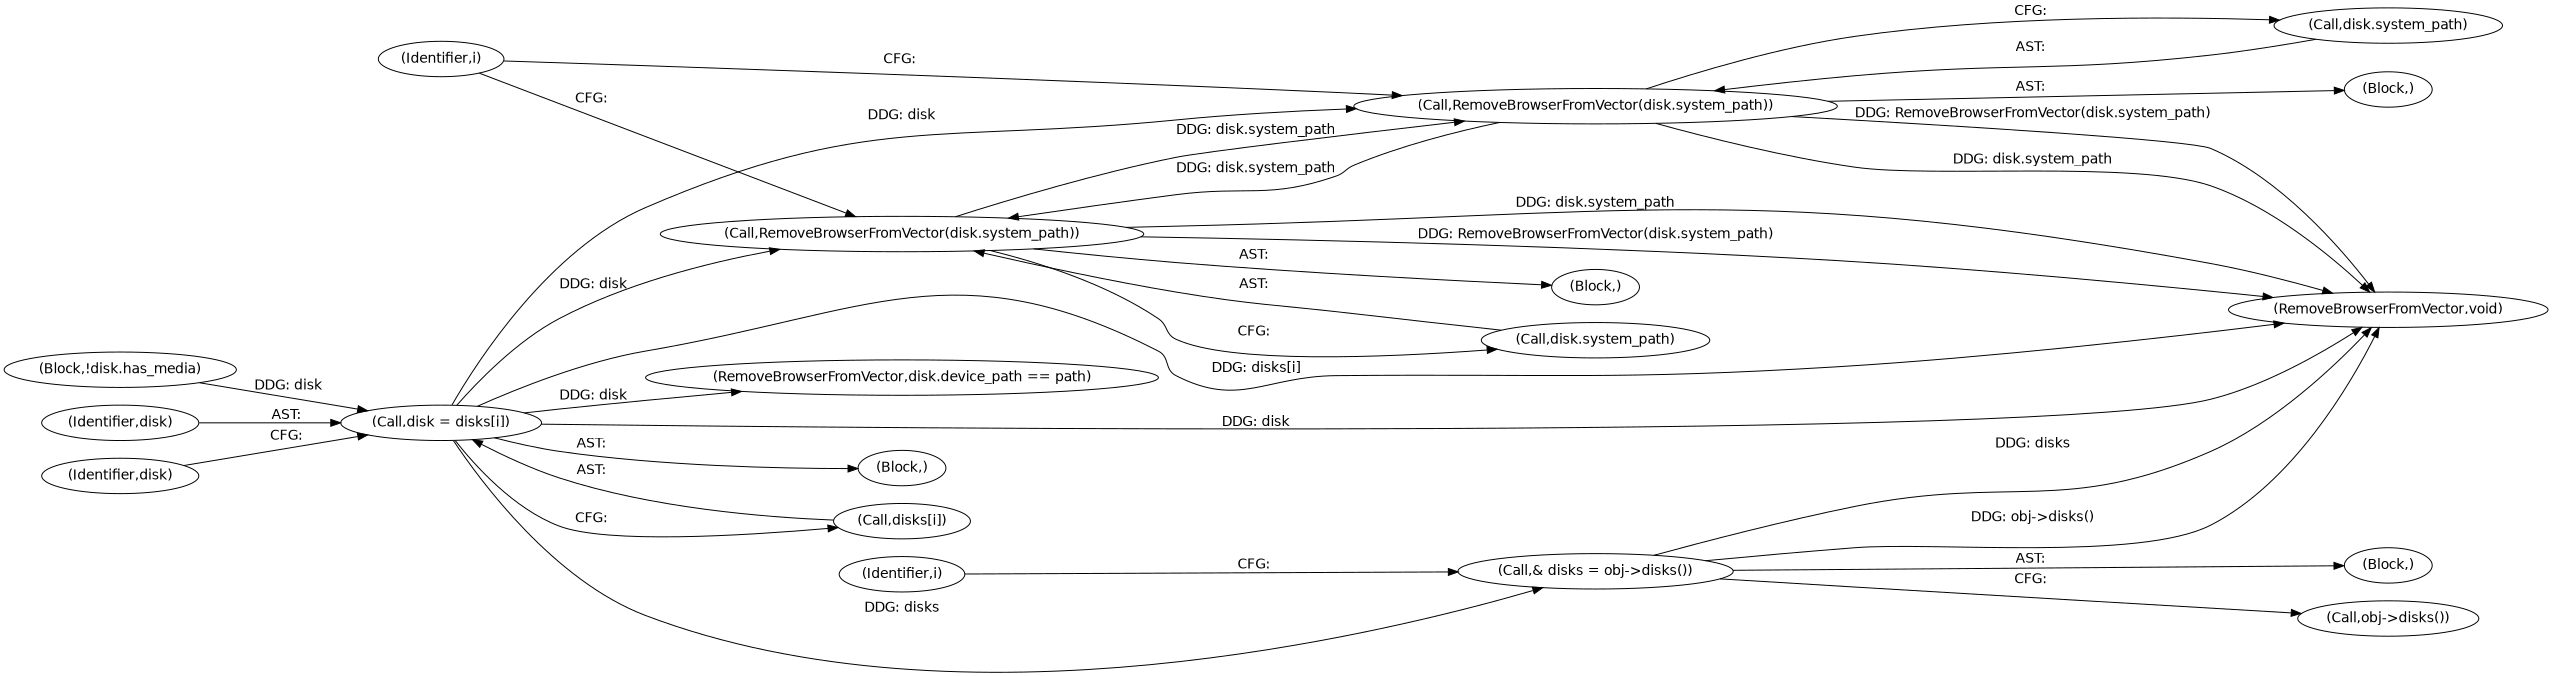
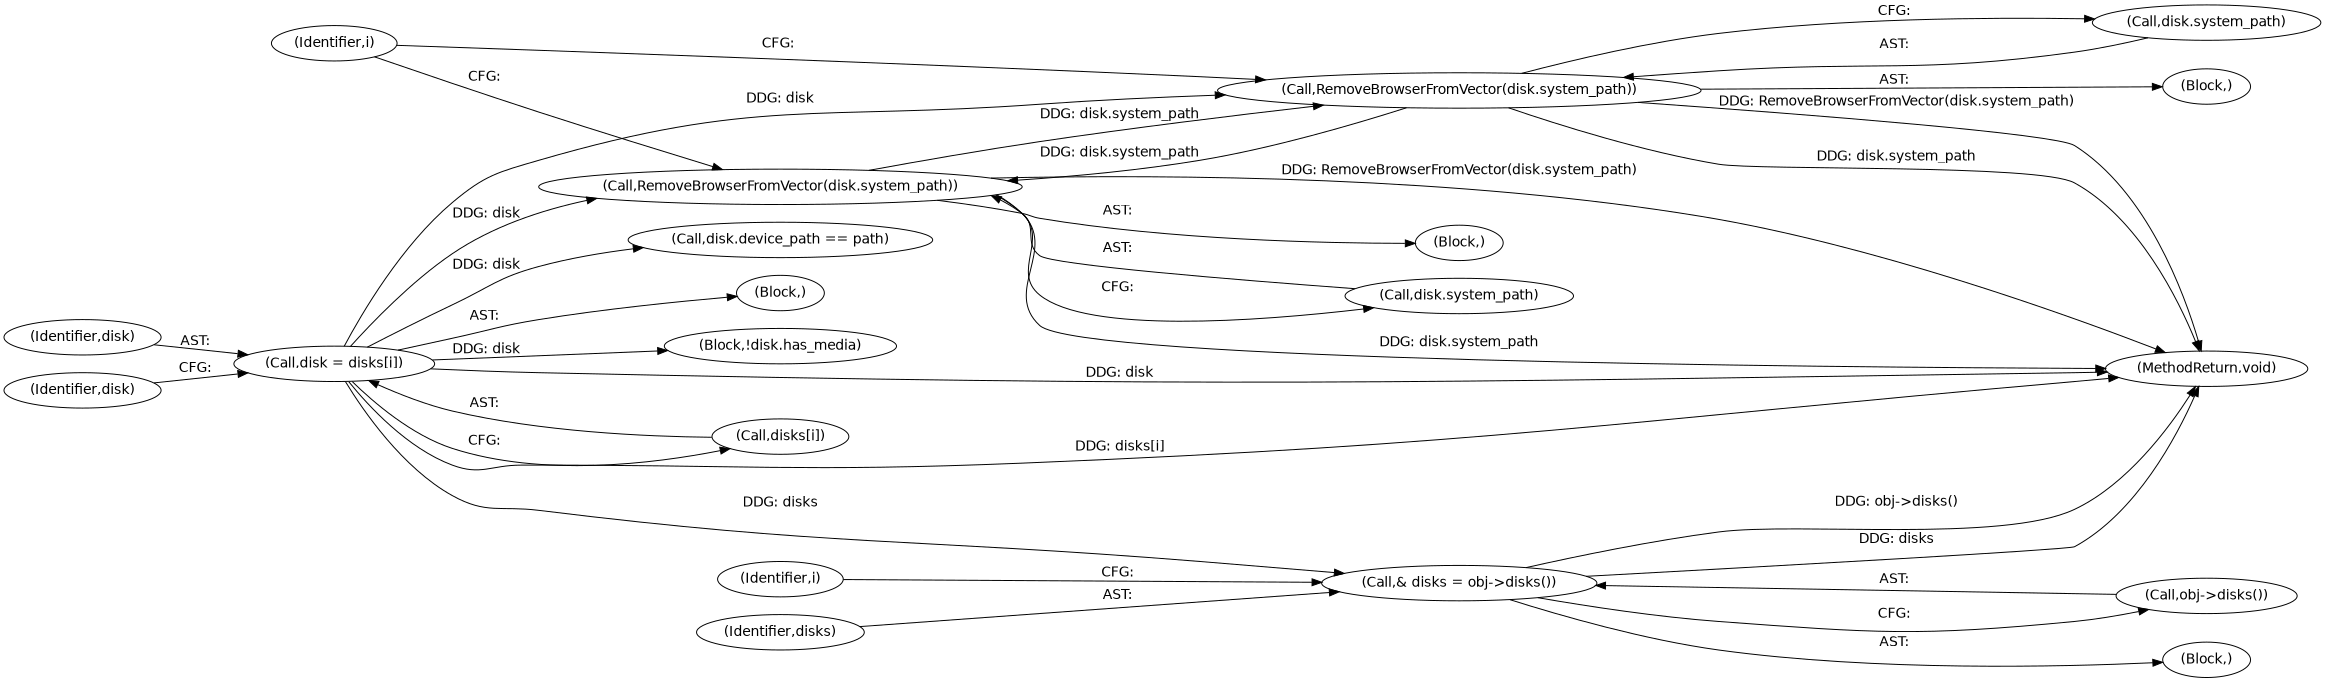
node "(RemoveBrowserFromVector,void)": label "(RemoveBrowserFromVector,void)" -> "(MethodReturn,void)"
node "(RemoveBrowserFromVector,disk.device_path == path)": label "(RemoveBrowserFromVector,disk.device_path == path)" -> "(Call,disk.device_path == path)"
edge "(Block,!disk.has_media)" -> "(Call,disk = disks[i])": reversed
edge "(Call,obj->disks())" -> "(Call,& disks = obj->disks())": added, label "AST:"
node "(Identifier,disks)": added
